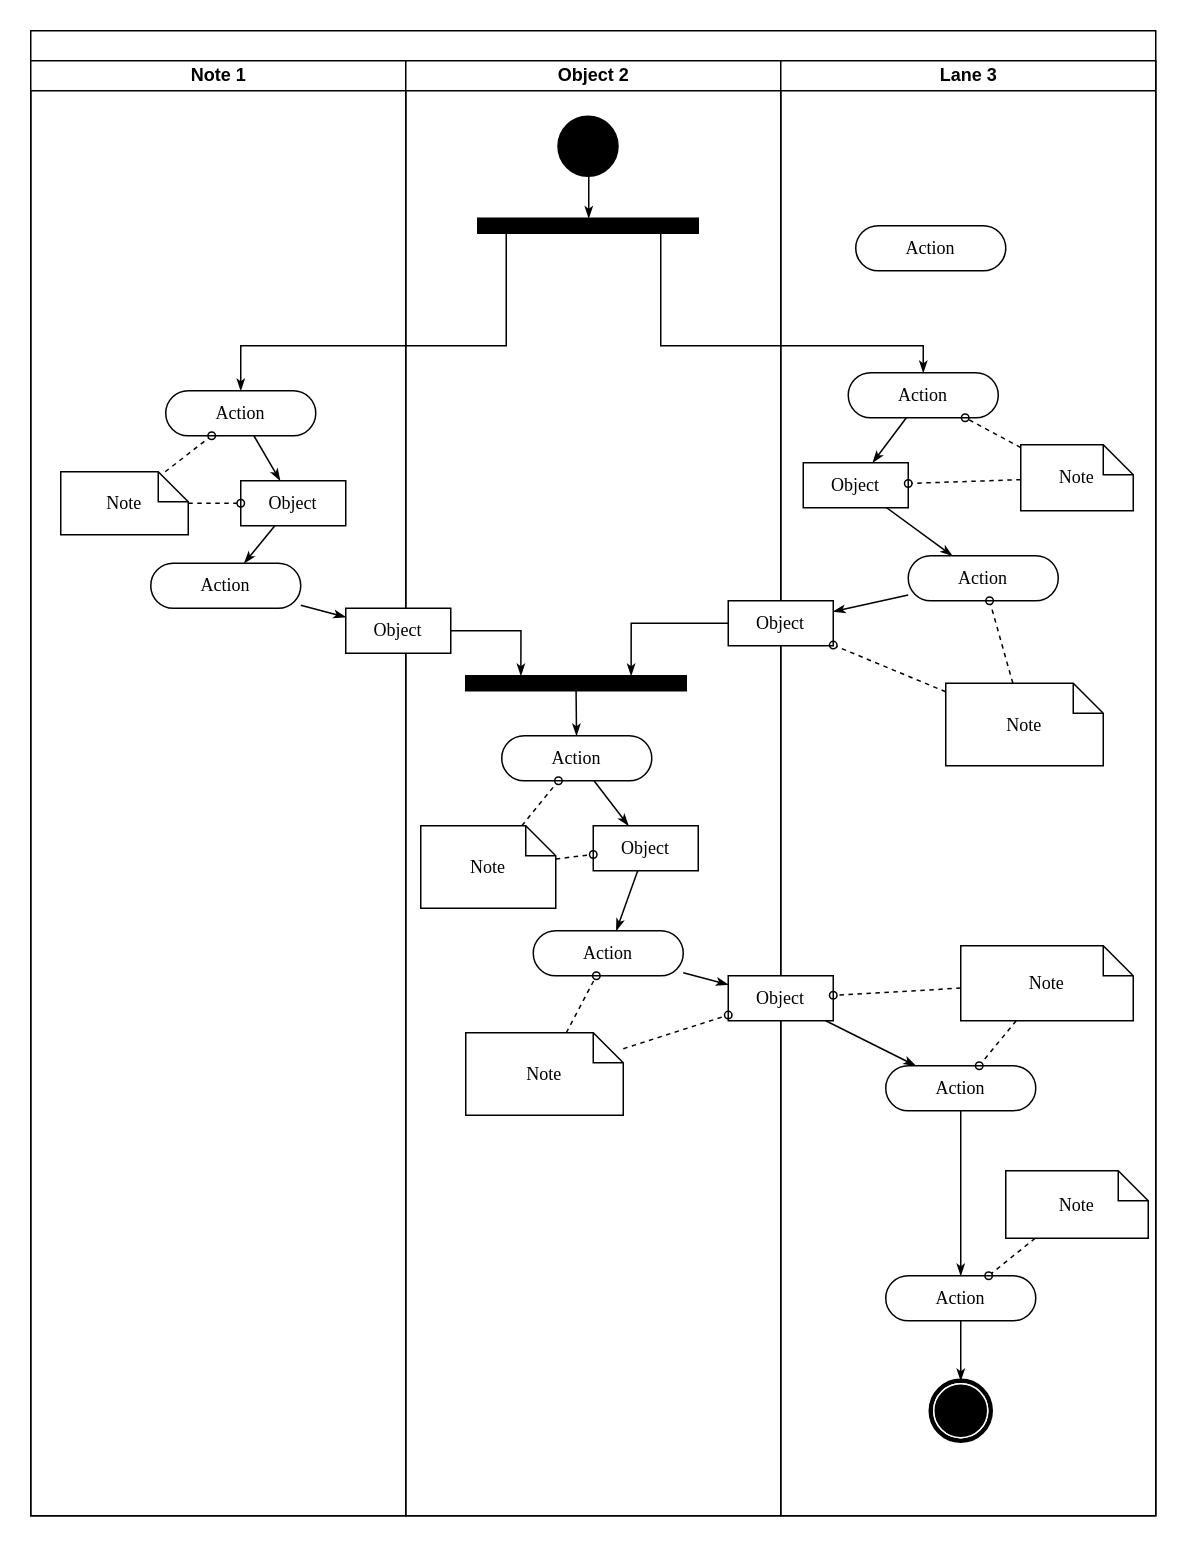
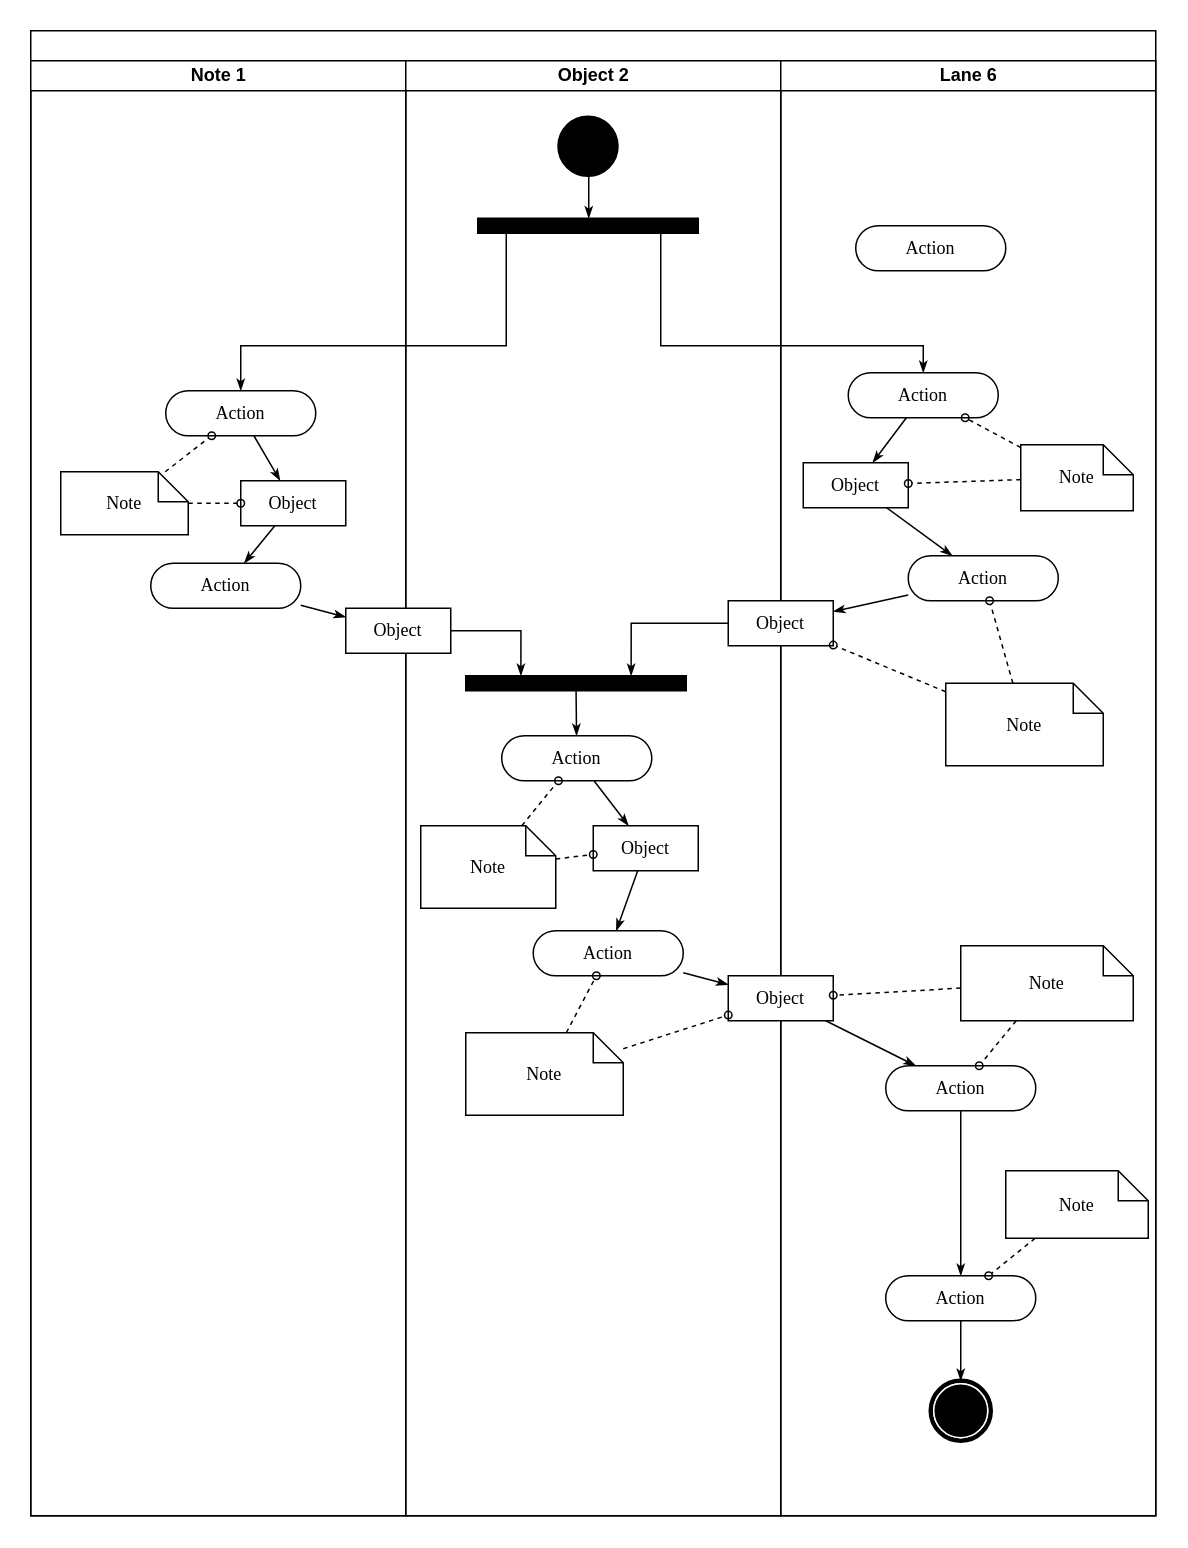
node "Lane 3": label "Lane 3" -> "Lane 6"
